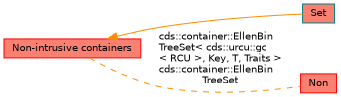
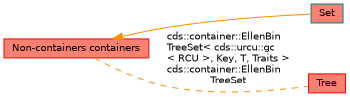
node "Non-intrusive containers": label "Non-intrusive containers" -> "Non-containers containers"
node "Non": label "Non" -> "Tree"
